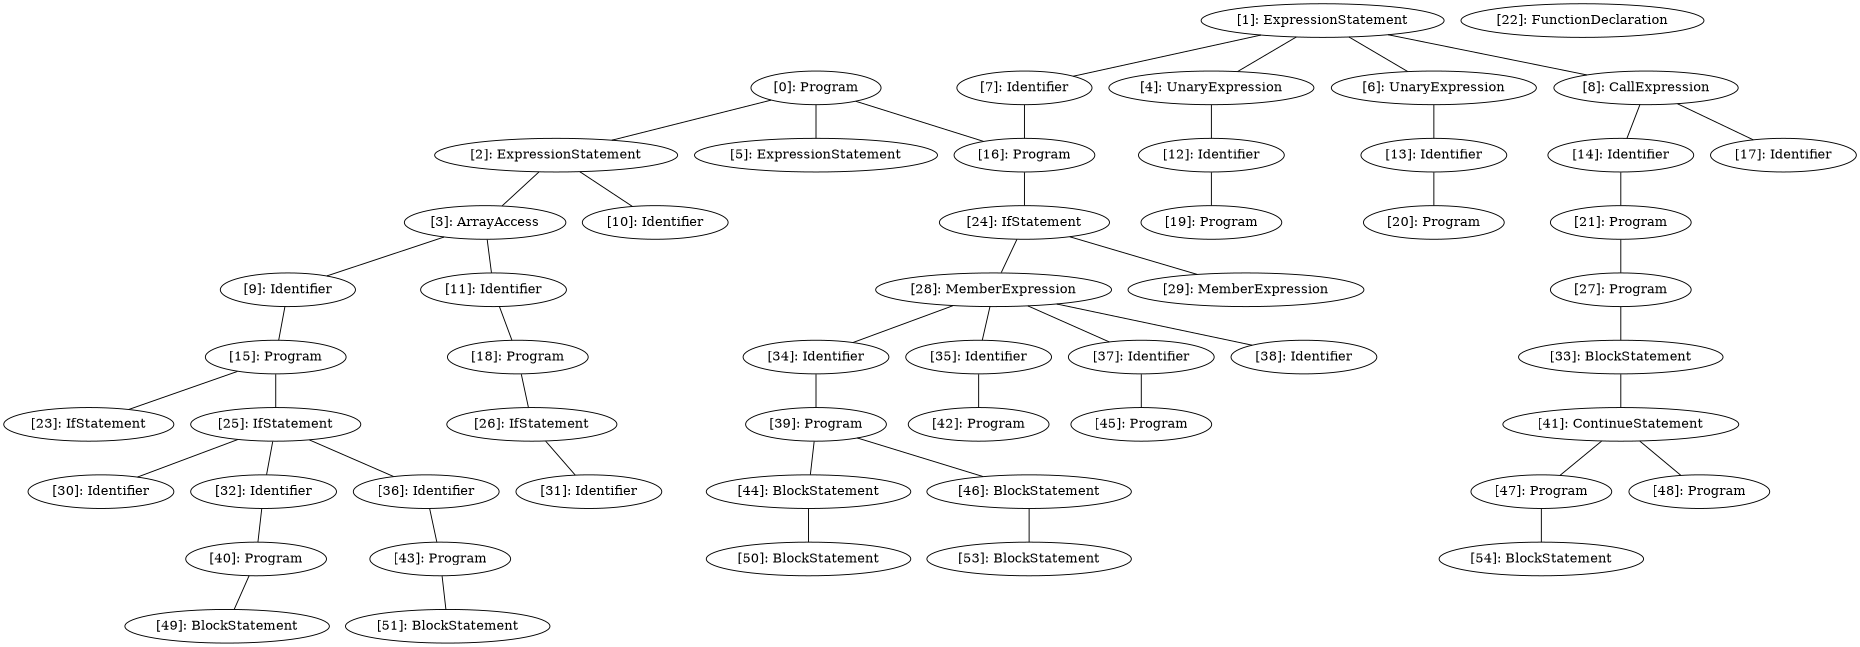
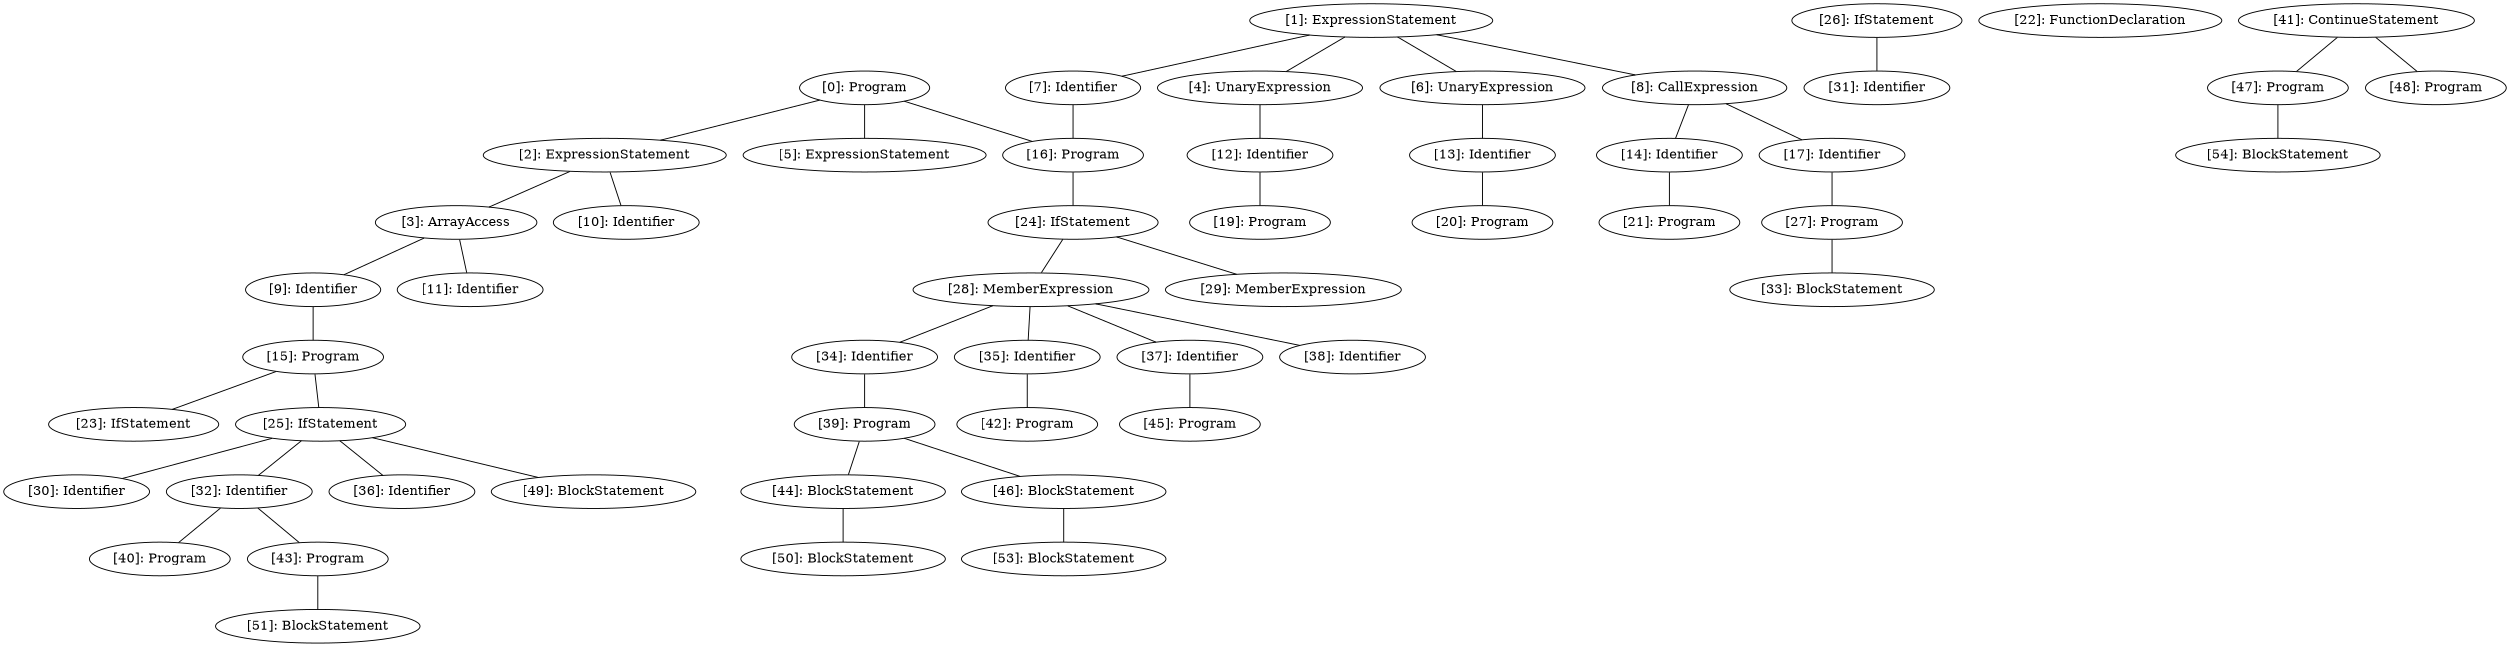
edge "[21]: Program" -- "[27]: Program": now "[17]: Identifier" -- "[27]: Program"
node "[18]: Program": removed
edge "[33]: BlockStatement" -- "[41]: ContinueStatement": removed
edge "[36]: Identifier" -- "[43]: Program": now "[32]: Identifier" -- "[43]: Program"
edge "[40]: Program" -- "[49]: BlockStatement": now "[25]: IfStatement" -- "[49]: BlockStatement"
